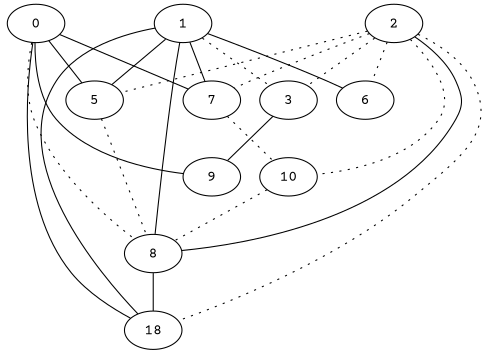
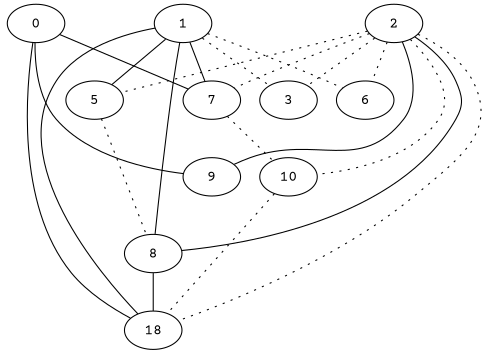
edge "0" -- "5": removed
edge "1" -- "6": style solid -> dotted
edge "3" -- "9": now "2" -- "9"
edge "0" -- "8": removed
edge "10" -- "8": now "10" -- "18"
